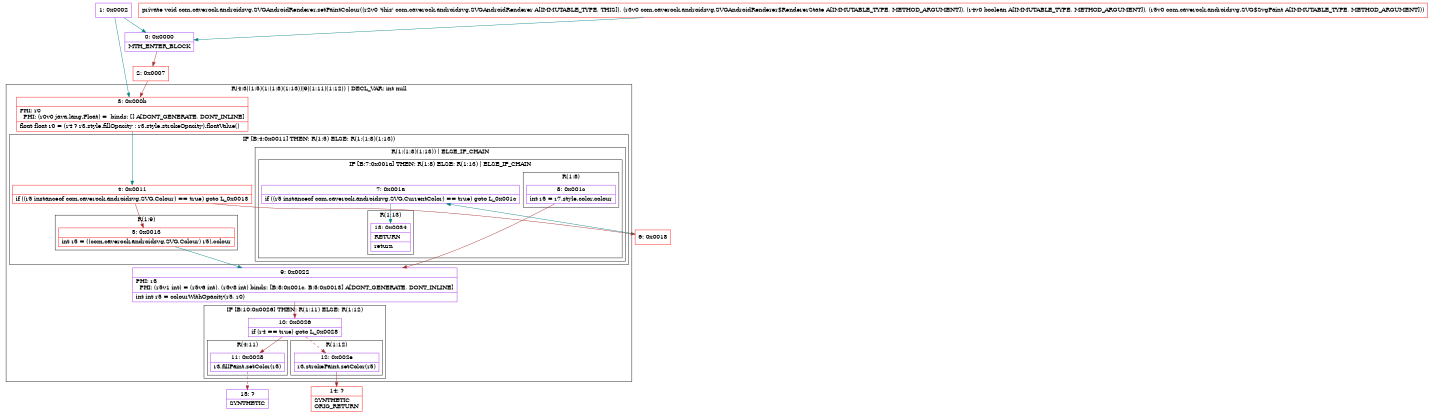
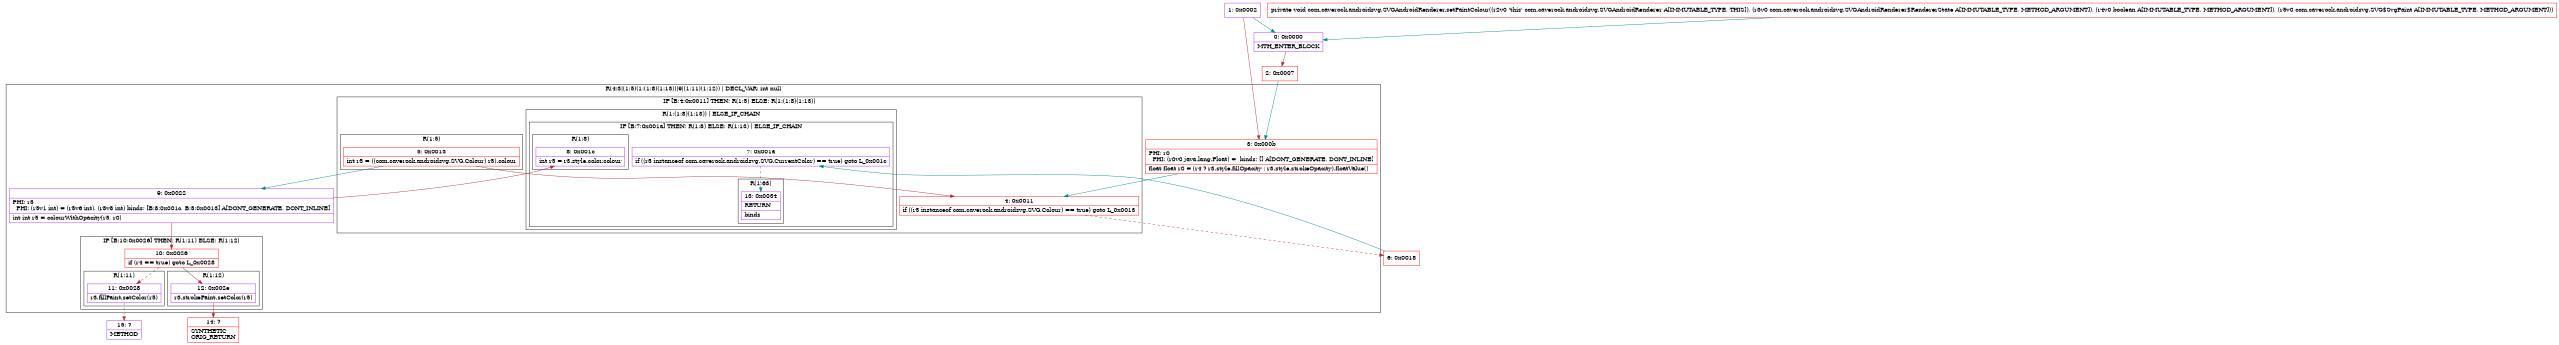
edge "1: 0x0002" -> "3: 0x000b": color teal -> brown
edge "2: 0x0007" -> "3: 0x000b": color brown -> teal
node "8: 0x001c": text "int r5 = r7.style.color.colour" -> "int r5 = r3.style.color.colour"
edge "4: 0x0011" -> "6: 0x0018": style solid -> dashed
edge "4: 0x0011" -> "5: 0x0013": reversed
edge "7: 0x001a" -> "13: 0x0034": style solid -> dashed
cluster "R(1:13)": label "R(1:13)" -> "R(1:63)"
cluster "R(1:9)": label "R(1:9)" -> "R(1:5)"
edge "8: 0x001c" -> "9: 0x0022": reversed
node "13: 0x0034": text "return" -> "binds"
node "10: 0x0026": color purple -> red
edge "10: 0x0026" -> "11: 0x0028": style solid -> dashed
edge "10: 0x0026" -> "12: 0x002e": style dashed -> solid
cluster "R(4:11)": label "R(4:11)" -> "R(1:11)"
node "15: ?": text "SYNTHETIC" -> "METHOD"
